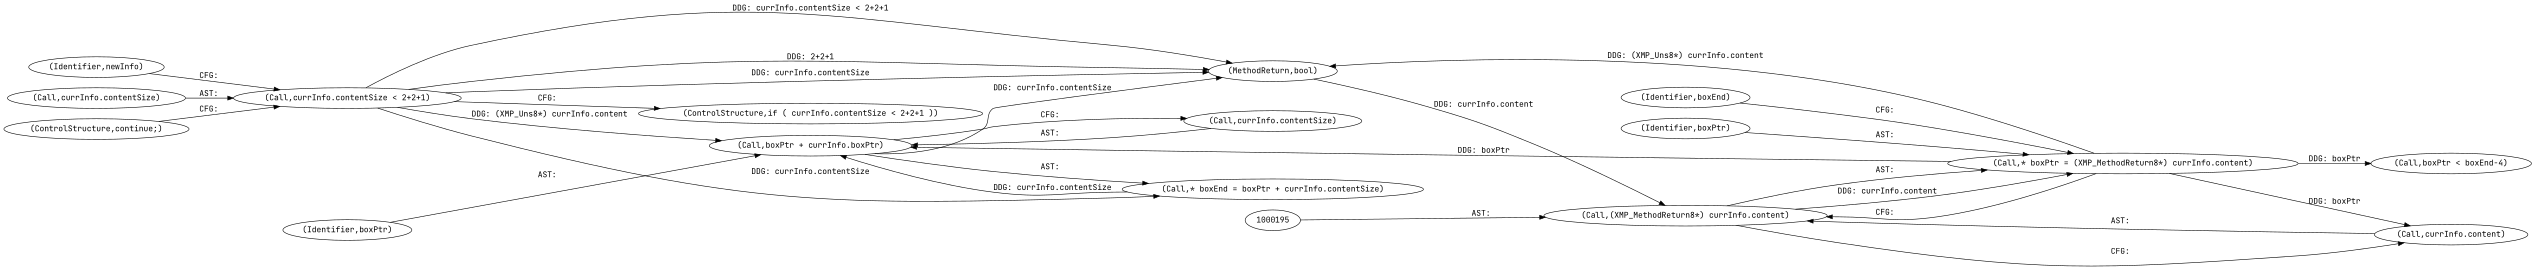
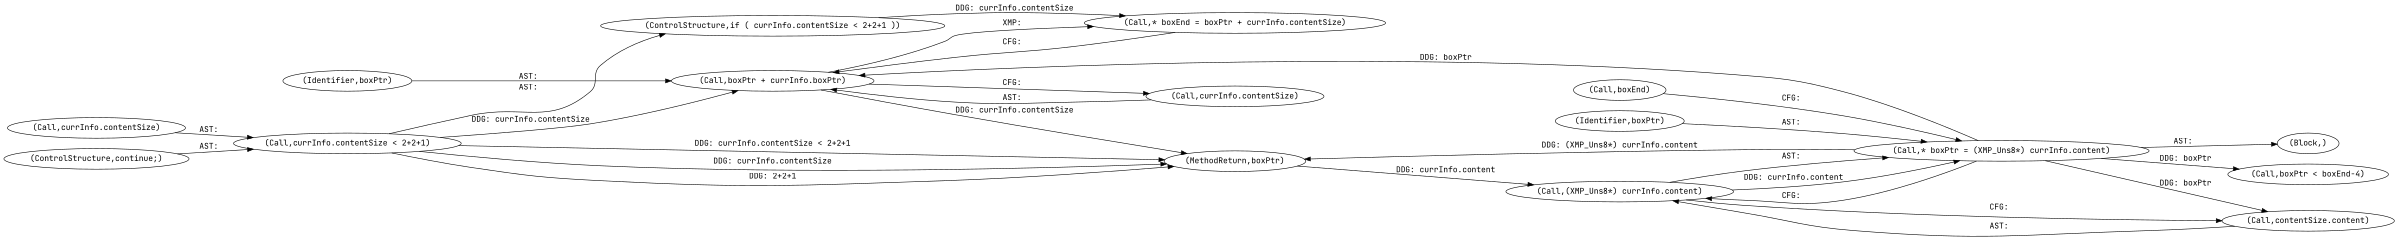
node "(Identifier,newInfo)": removed
node "(MethodReturn,bool)": label "(MethodReturn,bool)" -> "(MethodReturn,boxPtr)"
edge "(Call,currInfo.contentSize < 2+2+1)" -> "(ControlStructure,if ( currInfo.contentSize < 2+2+1 ))": label "CFG: " -> "AST: "
node "(Identifier,boxEnd)": label "(Identifier,boxEnd)" -> "(Call,boxEnd)"
edge "(ControlStructure,continue;)" -> "(Call,currInfo.contentSize < 2+2+1)": label "CFG: " -> "AST: "
edge "(Call,currInfo.contentSize < 2+2+1)" -> "(Call,boxPtr + currInfo.boxPtr)": label "DDG: (XMP_Uns8*) currInfo.content" -> "DDG: currInfo.contentSize"
node "(Block,)": added
node "(Call,* boxPtr = (XMP_MethodReturn8*) currInfo.content)": label "(Call,* boxPtr = (XMP_MethodReturn8*) currInfo.content)" -> "(Call,* boxPtr = (XMP_Uns8*) currInfo.content)"
edge "(Call,boxPtr + currInfo.boxPtr)" -> "(Call,* boxEnd = boxPtr + currInfo.contentSize)": label "AST: " -> "XMP: "
edge "(Call,* boxEnd = boxPtr + currInfo.contentSize)" -> "(Call,boxPtr + currInfo.boxPtr)": label "DDG: currInfo.contentSize" -> "CFG: "
edge "(Call,currInfo.contentSize < 2+2+1)" -> "(Call,* boxEnd = boxPtr + currInfo.contentSize)": now "(ControlStructure,if ( currInfo.contentSize < 2+2+1 ))" -> "(Call,* boxEnd = boxPtr + currInfo.contentSize)"
node "(Call,(XMP_MethodReturn8*) currInfo.content)": label "(Call,(XMP_MethodReturn8*) currInfo.content)" -> "(Call,(XMP_Uns8*) currInfo.content)"
node "1000195": removed
node "(Call,currInfo.content)": label "(Call,currInfo.content)" -> "(Call,contentSize.content)"
